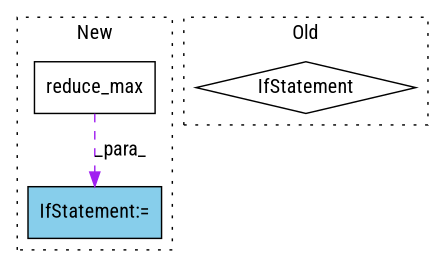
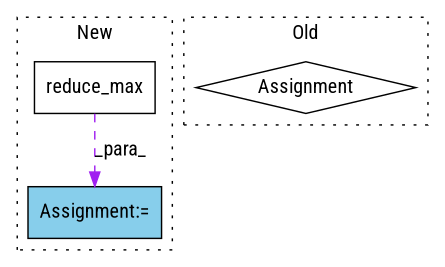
node "IfStatement": label "IfStatement" -> "Assignment"
node "IfStatement:=": label "IfStatement:=" -> "Assignment:="
